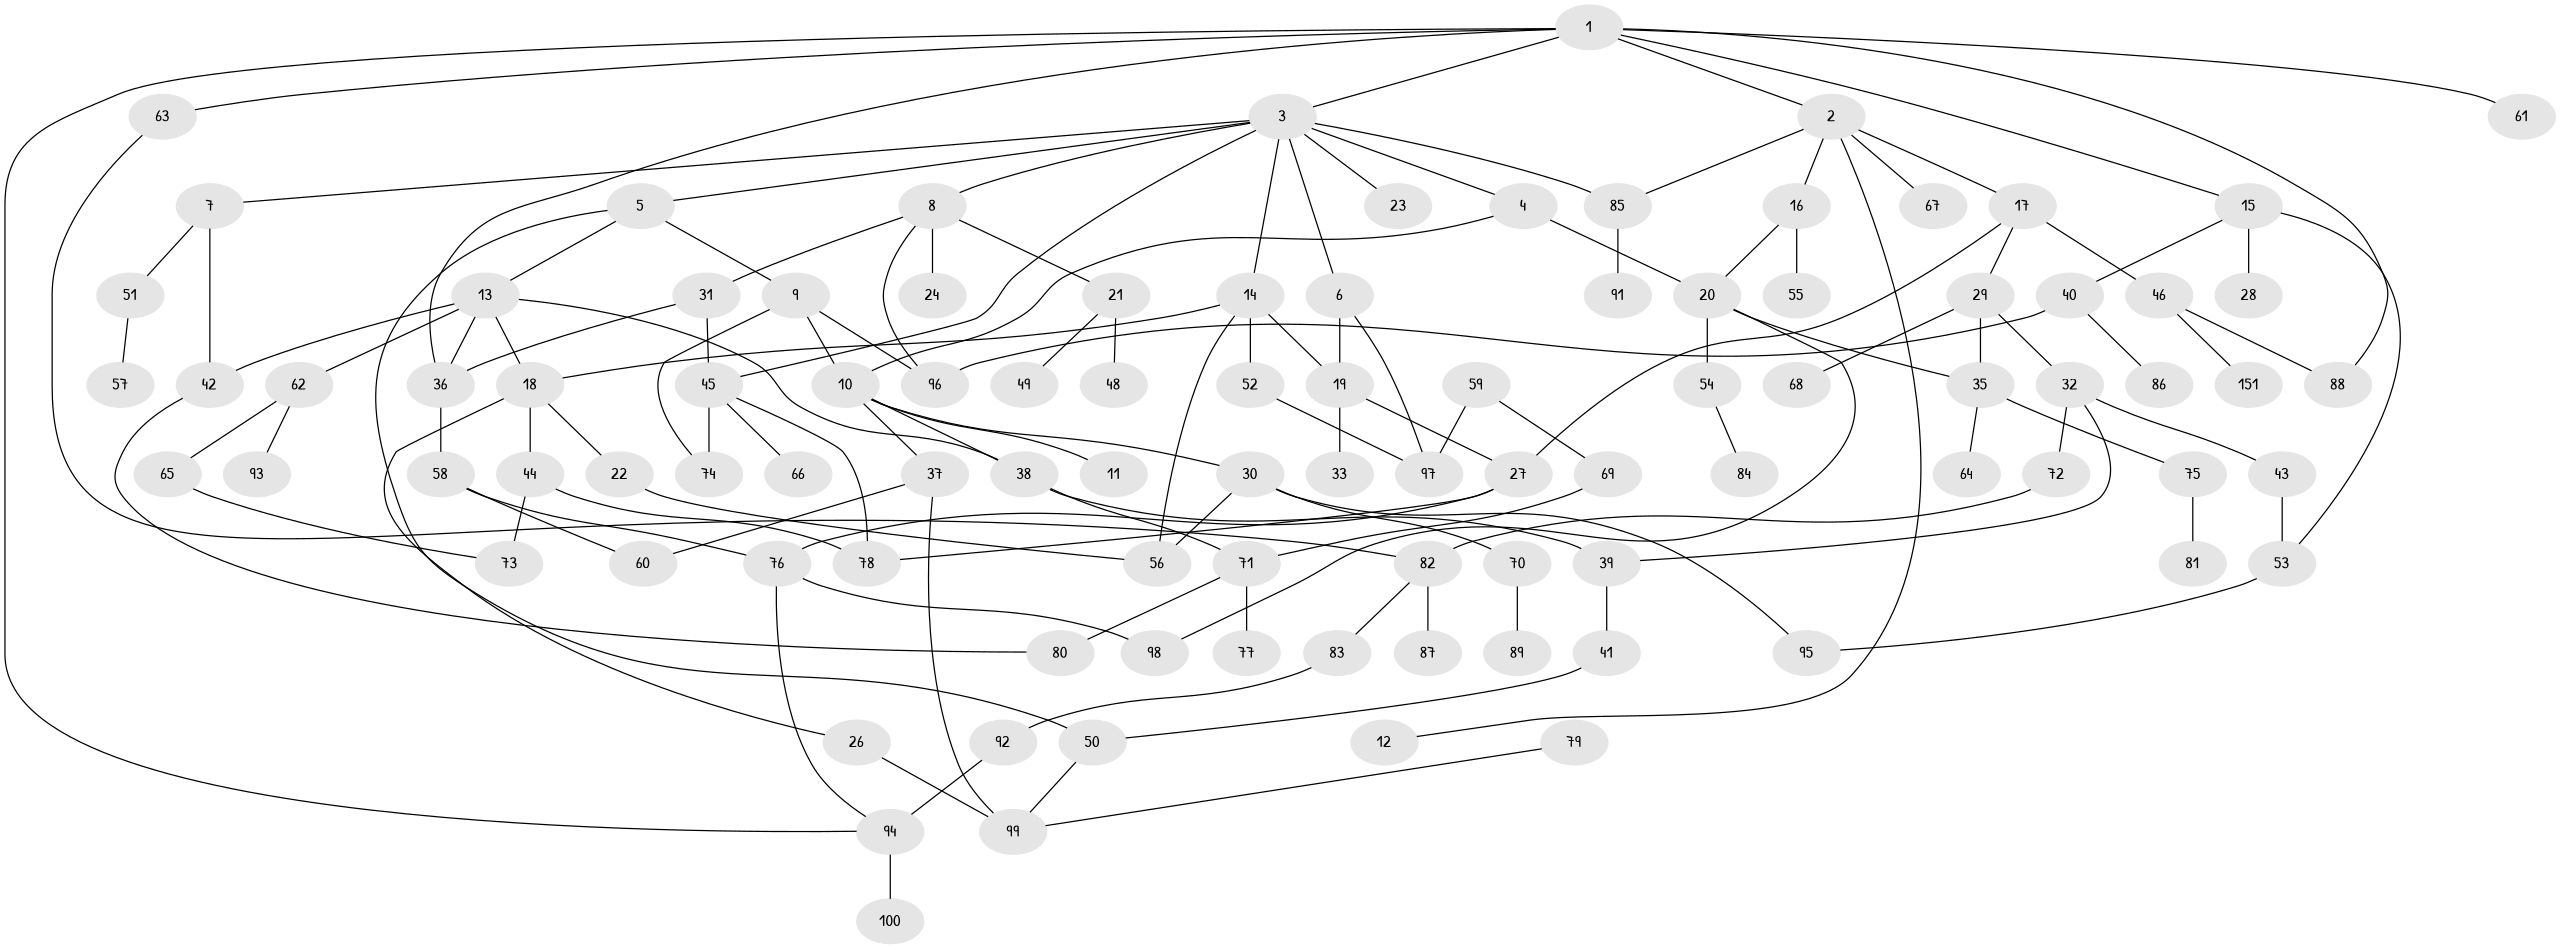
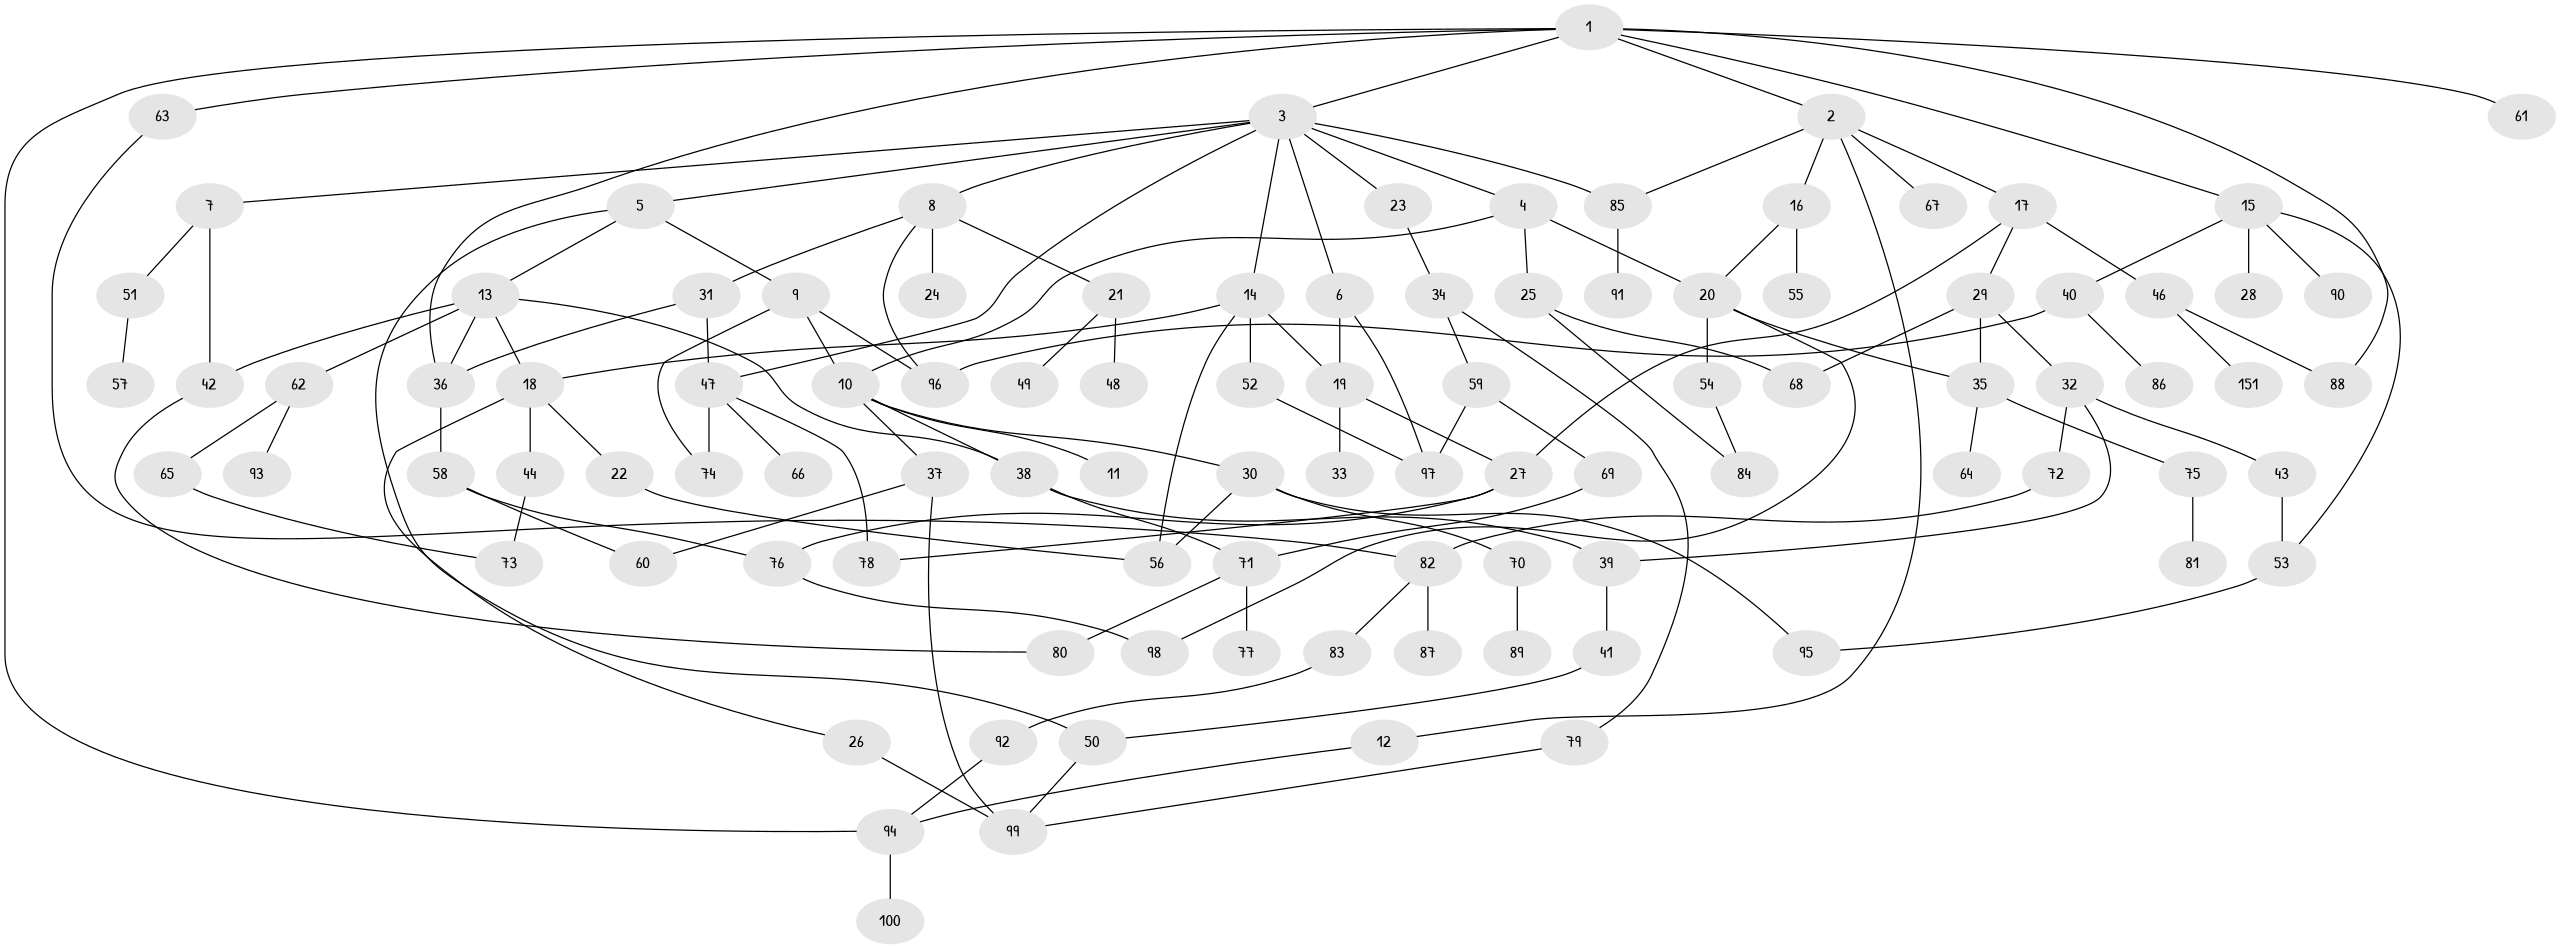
node "34": added
node "25": added
node "90": added
node "45": label "45" -> "47"
edge "44" -- "78": removed
edge "76" -- "94": now "12" -- "94"
